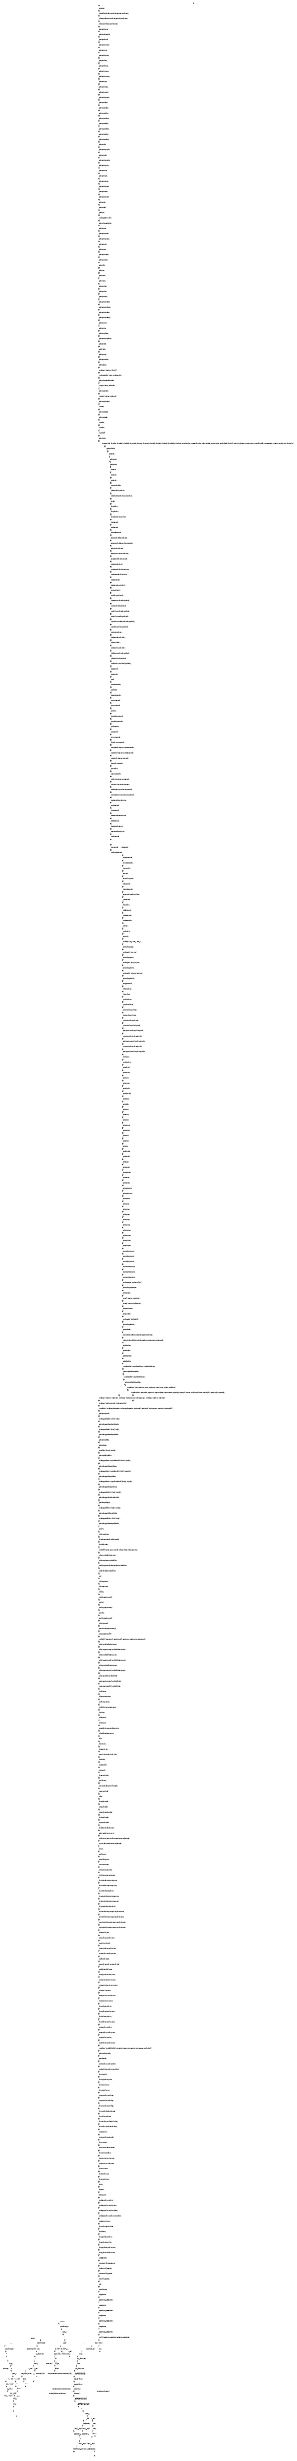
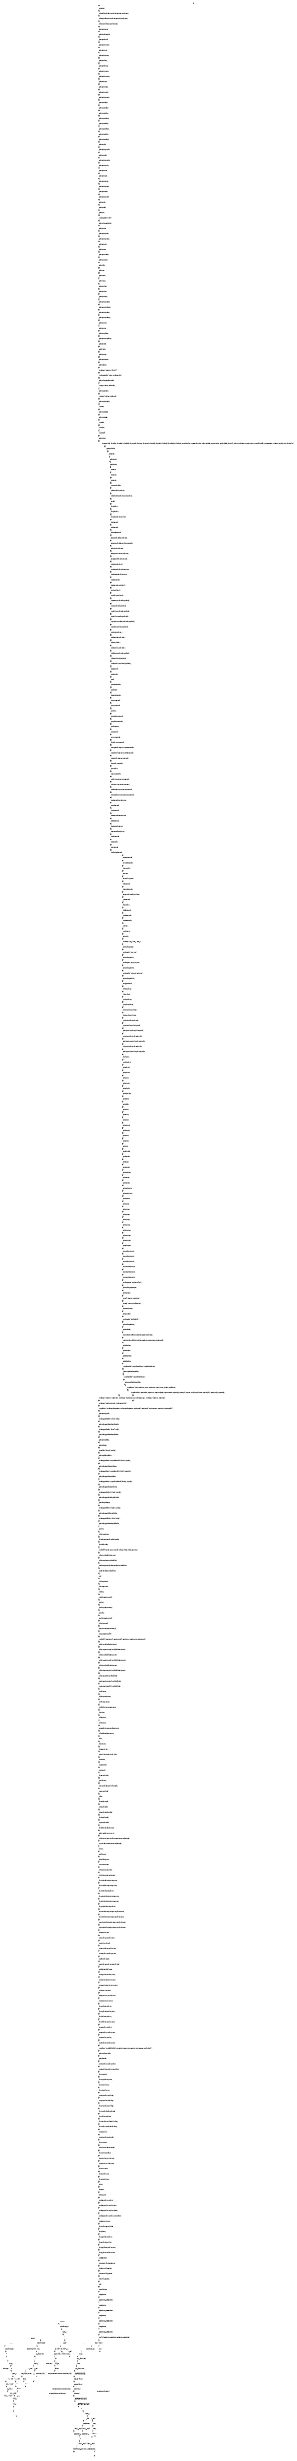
edge "N277 290" -> "N280 287": now "N277 290" -> "N278 289"
